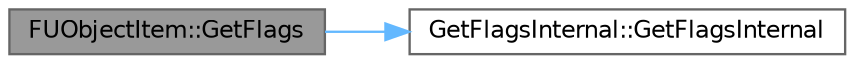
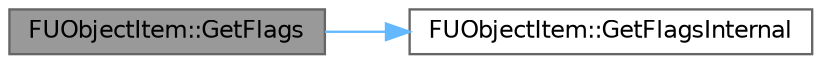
node "GetFlagsInternal::GetFlagsInternal": label "GetFlagsInternal::GetFlagsInternal" -> "FUObjectItem::GetFlagsInternal"
